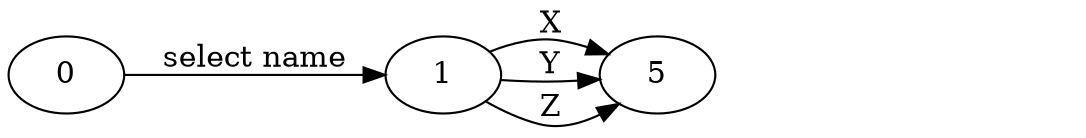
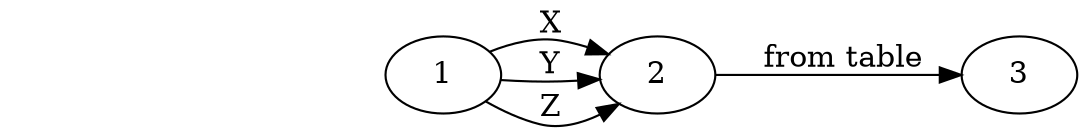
node "0": removed
node "5": label "5" -> "2"
node "3": added
